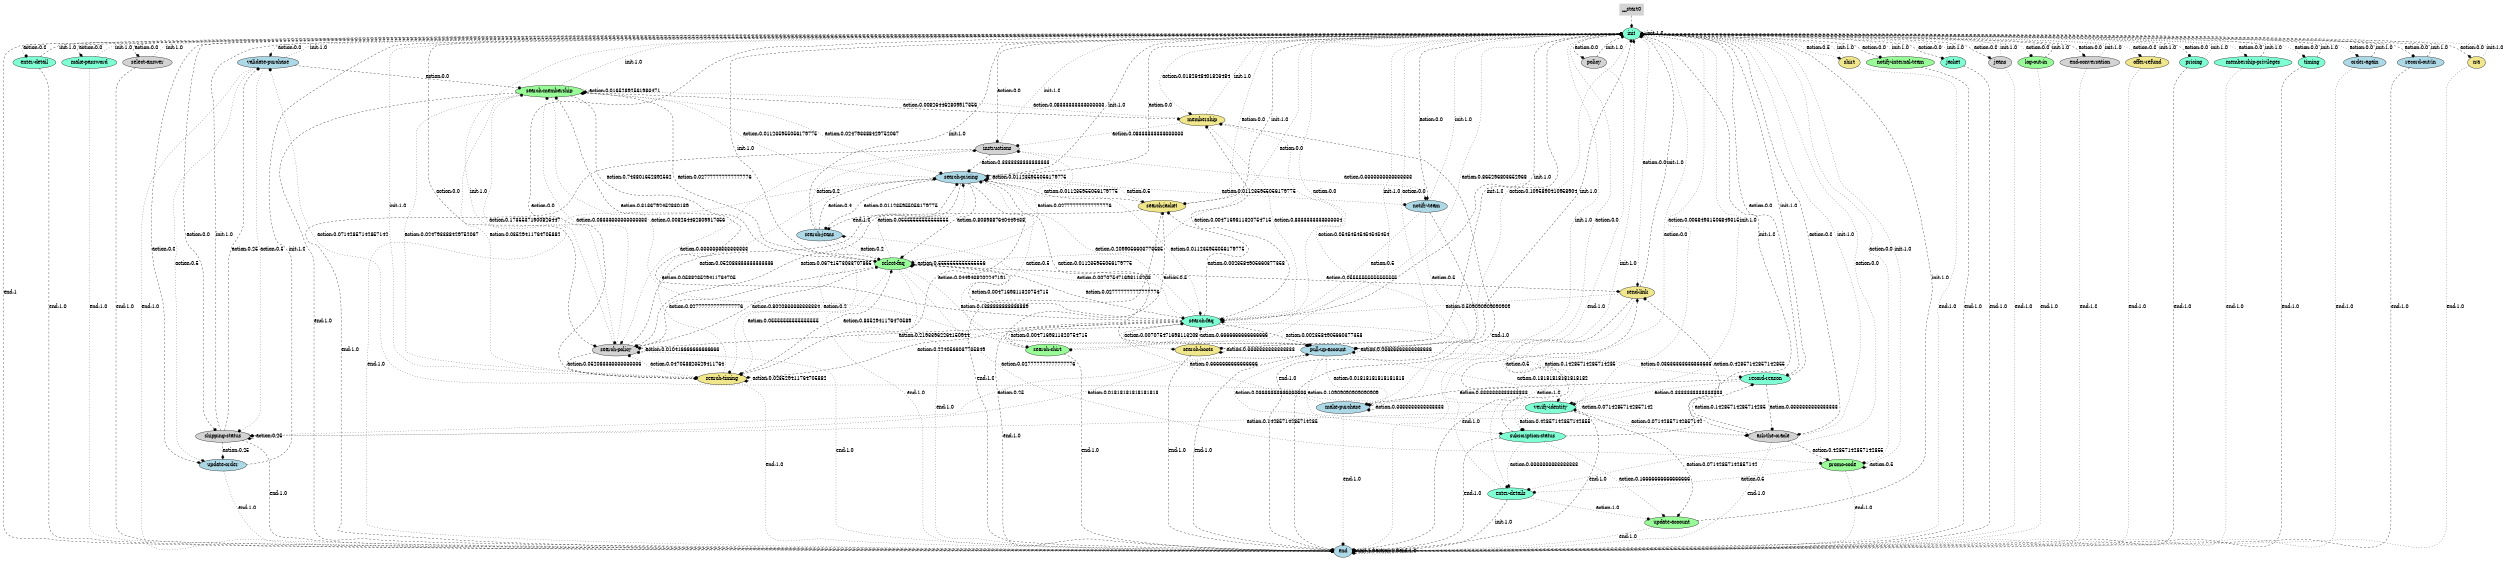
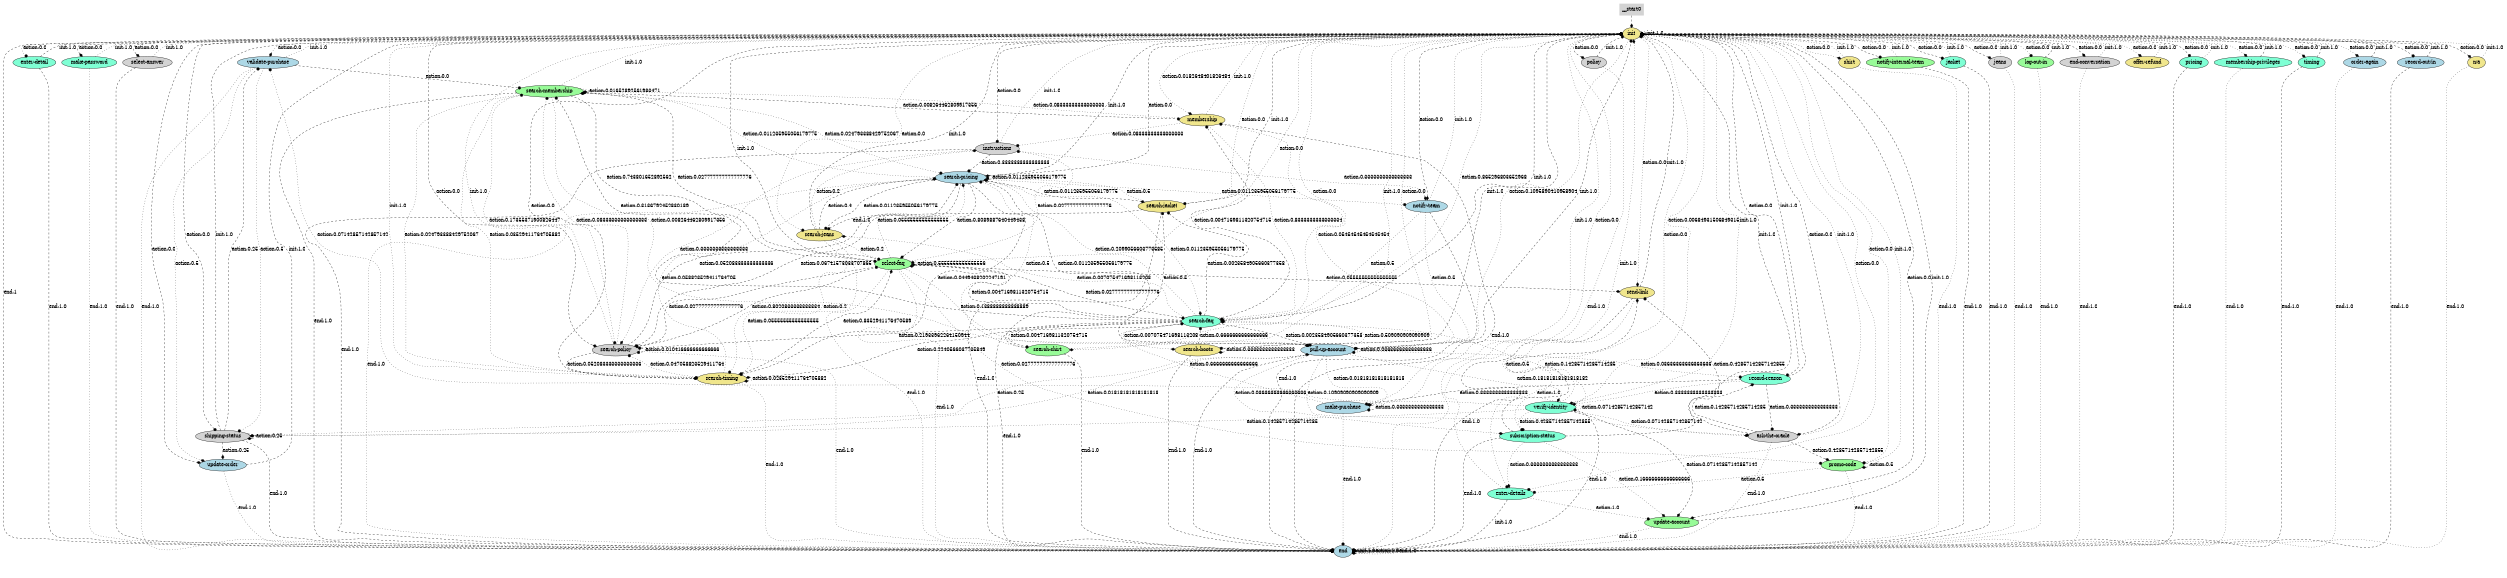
node "init": fillcolor aquamarine -> khaki
edge "init" -> "search-jeans": added, label "action:0.0"
edge "init" -> "shirt": label "action:0.5" -> "action:0.0"
edge "init" -> "search-shirt": arrowhead dot -> diamond
node "search-jeans": fillcolor lightblue -> khaki
edge "init" -> "update-account": added, label "action:0.0"
edge "send-link" -> "search-faq": now "pull-up-account" -> "search-faq"
edge "offer-refund" -> "end": removed, label "end:1.0"
